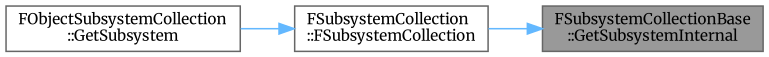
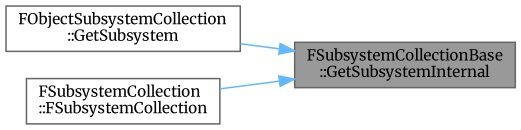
edge "FObjectSubsystemCollection ::GetSubsystem" -> "FSubsystemCollection ::FSubsystemCollection": now "FObjectSubsystemCollection ::GetSubsystem" -> "FSubsystemCollectionBase ::GetSubsystemInternal"
